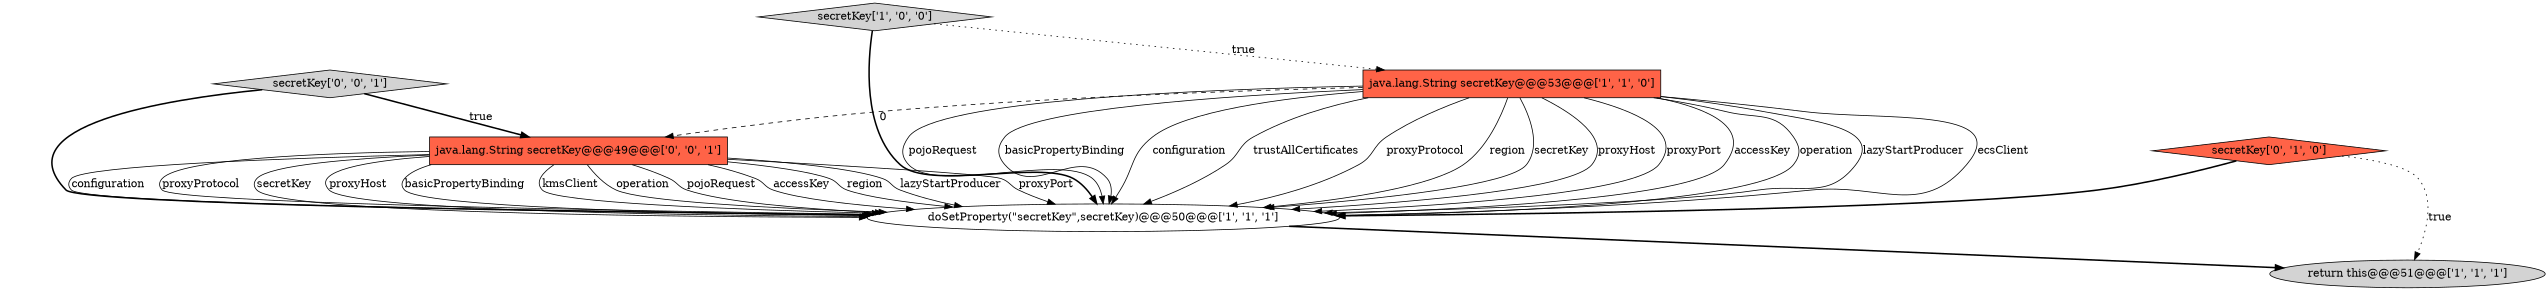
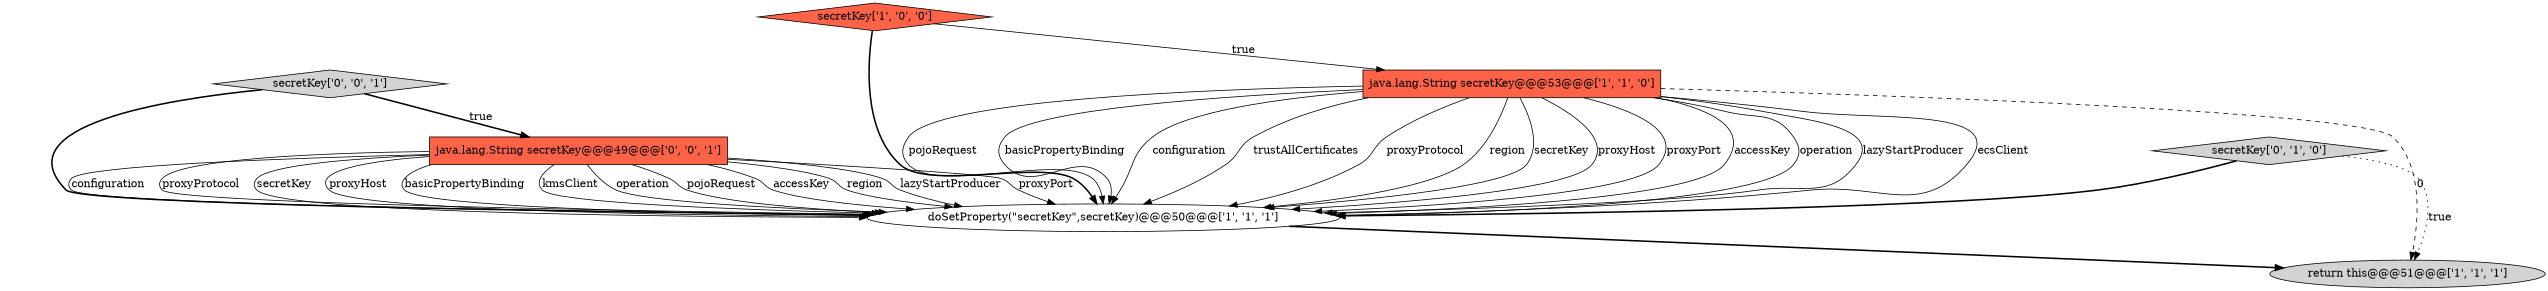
node "secretKey['1', '0', '0']": fillcolor lightgray -> tomato
edge "secretKey['1', '0', '0']" -> "java.lang.String secretKey@@@53@@@['1', '1', '0']": style dotted -> solid
edge "java.lang.String secretKey@@@53@@@['1', '1', '0']" -> "java.lang.String secretKey@@@49@@@['0', '0', '1']": now "java.lang.String secretKey@@@53@@@['1', '1', '0']" -> "return this@@@51@@@['1', '1', '1']"
node "secretKey['0', '1', '0']": fillcolor tomato -> lightgray
